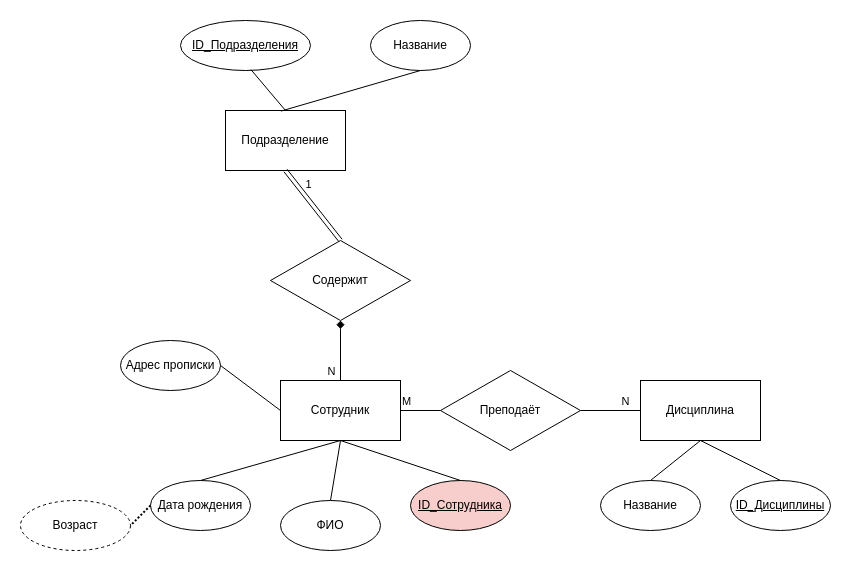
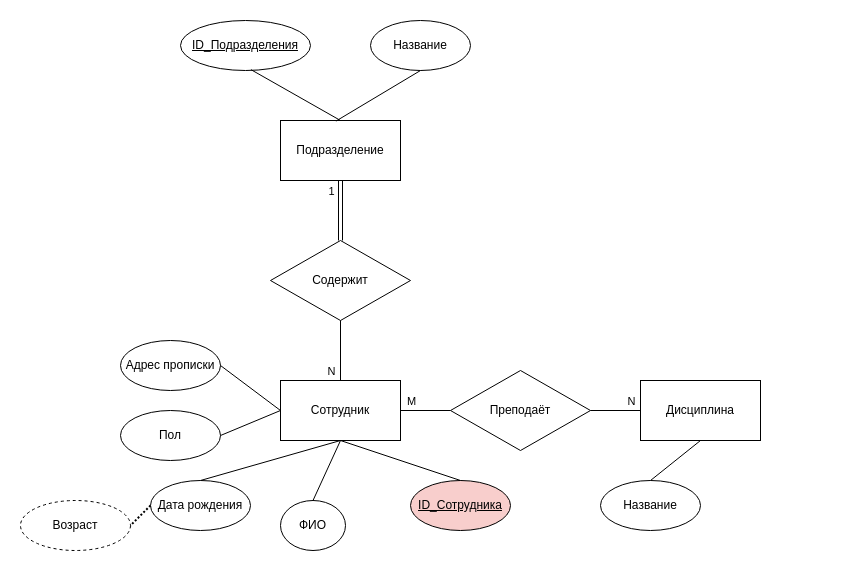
node "Подразделение": moved (286, 141) -> (341, 151)
edge "Сотрудник" -> "Содержит": arrowhead diamond -> none
node "Преподаёт": moved (511, 411) -> (521, 411)
edge "Сотрудник" -- "Пол": added
node "Пол": added
edge "Дисциплина" -- "ID_Дисциплины": removed
node "ID_Дисциплины": removed
node "ФИО": size 100x50 -> 65x50
